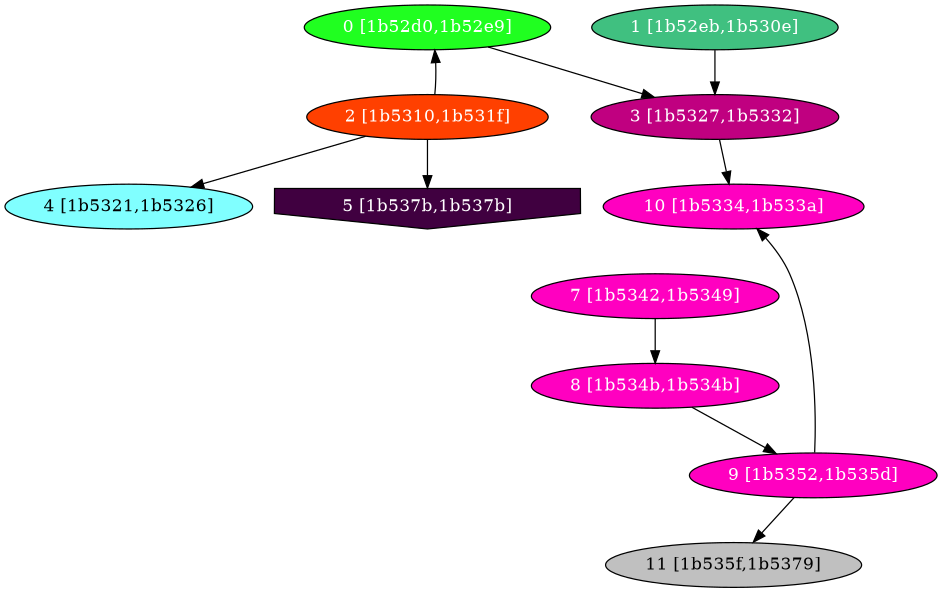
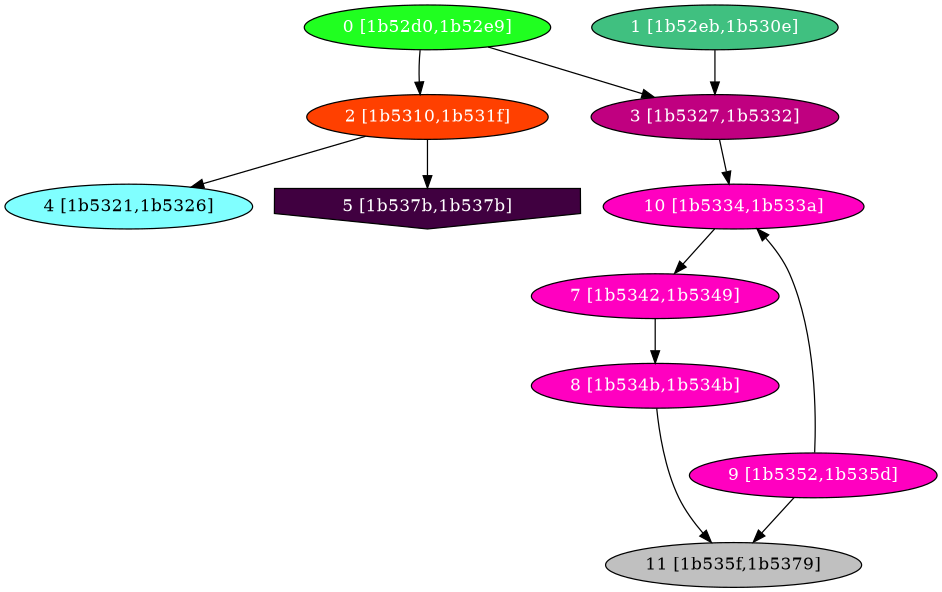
edge "2 [1b5310,1b531f]" -> "0 [1b52d0,1b52e9]": reversed
edge "10 [1b5334,1b533a]" -> "7 [1b5342,1b5349]": added
edge "8 [1b534b,1b534b]" -> "9 [1b5352,1b535d]": now "8 [1b534b,1b534b]" -> "11 [1b535f,1b5379]"
